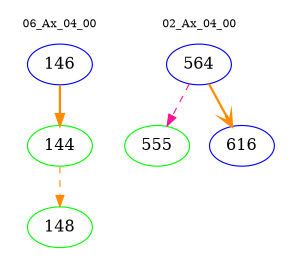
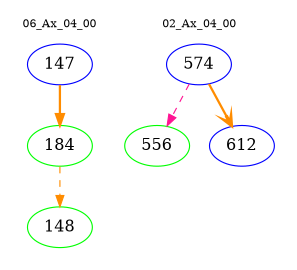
node "146": label "146" -> "147"
node "564": label "564" -> "574"
node "144": label "144" -> "184"
node "555": label "555" -> "556"
node "616": label "616" -> "612"
